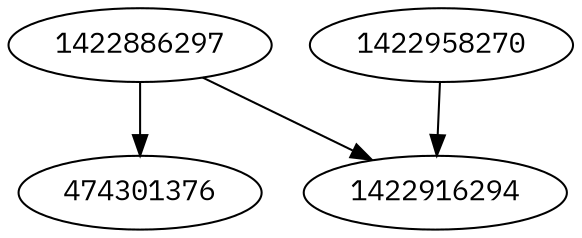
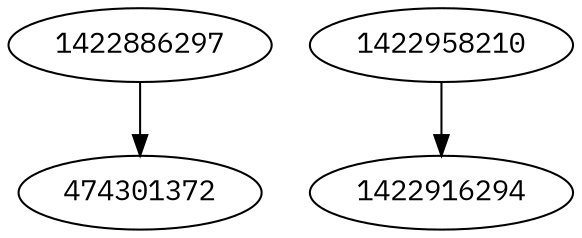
node "1422958270": label "1422958270" -> "1422958210"
edge "1422886297" -> "1422916294": removed
node "474301376": label "474301376" -> "474301372"
